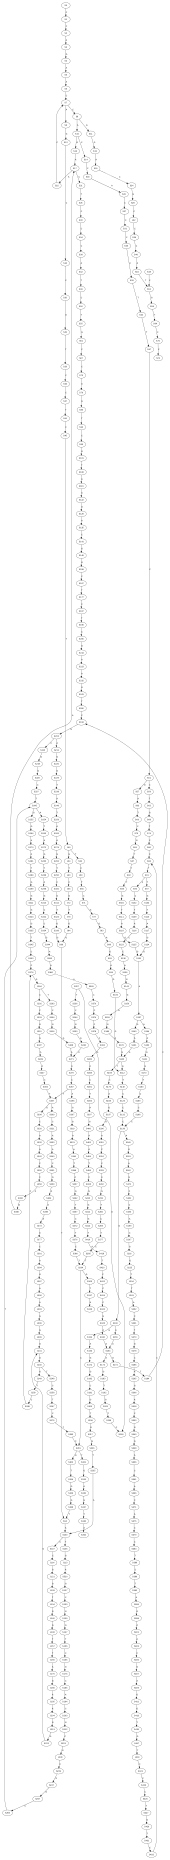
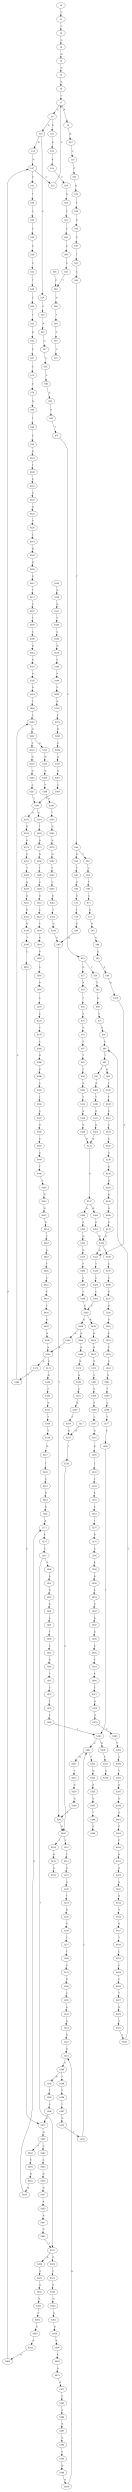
edge "S227" -> "S218": reversed
edge "S208" -> "S217": now "S208" -> "S226"
node "S127": removed
